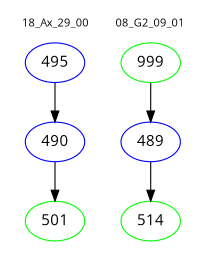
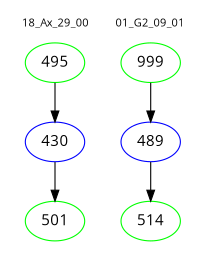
cluster "08_G2_09_01": label "08_G2_09_01" -> "01_G2_09_01"
node "495": color blue -> green
node "490": label "490" -> "430"
